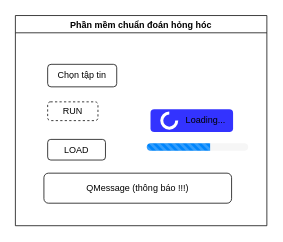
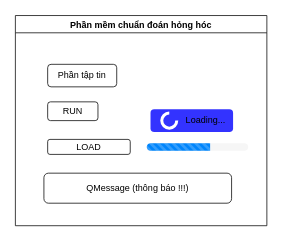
node "Chọn tập tin": label "Chọn tập tin" -> "Phần tập tin"
node "RUN": style dashed -> solid
node "LOAD": size 58x21 -> 83x15
